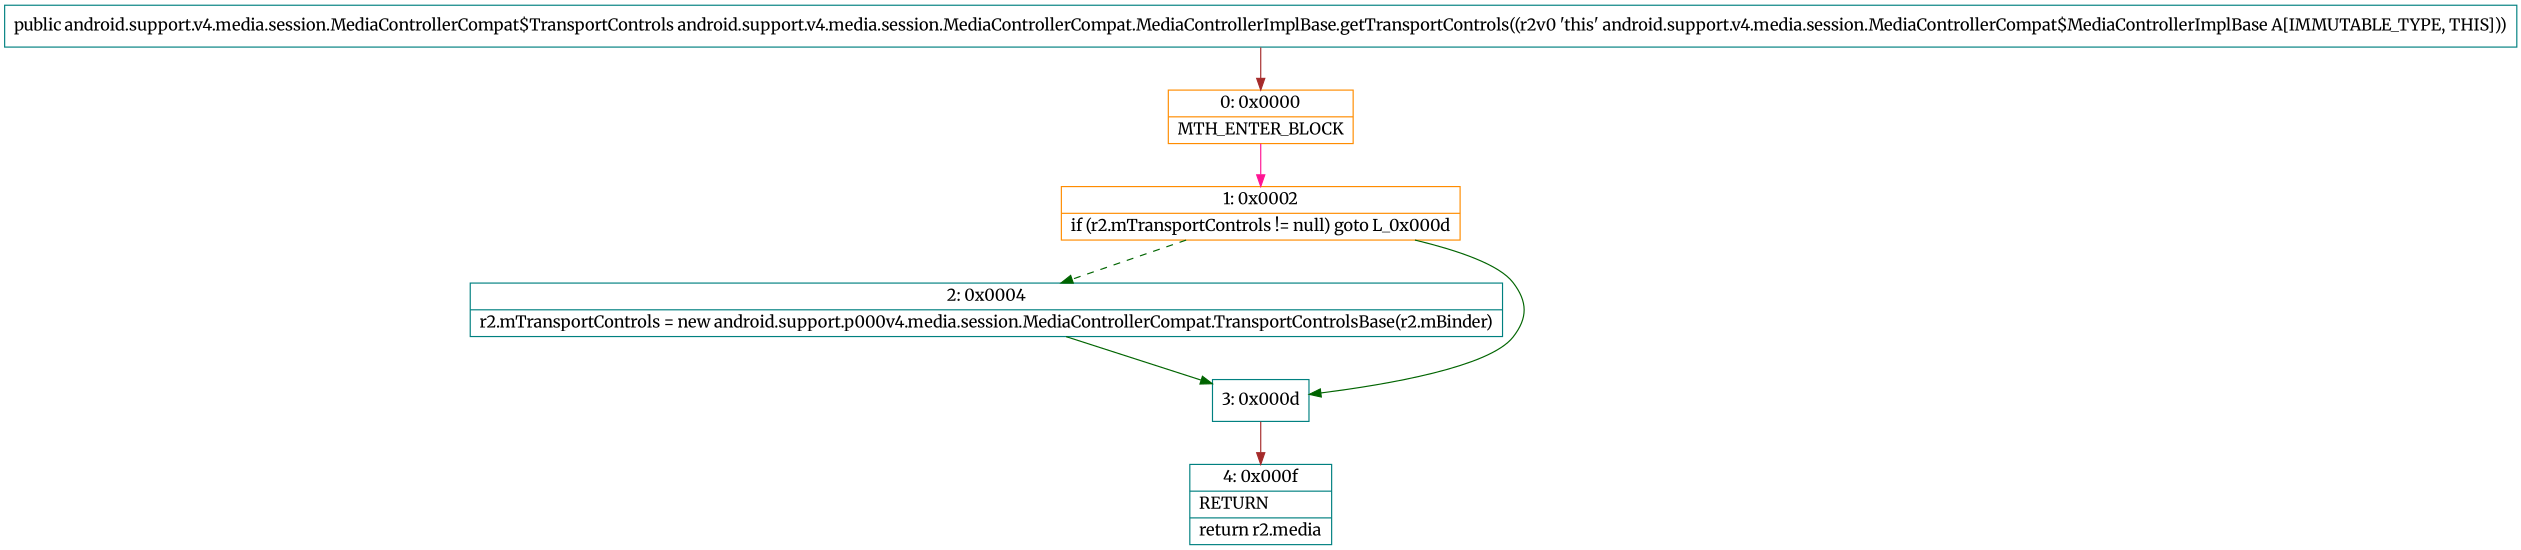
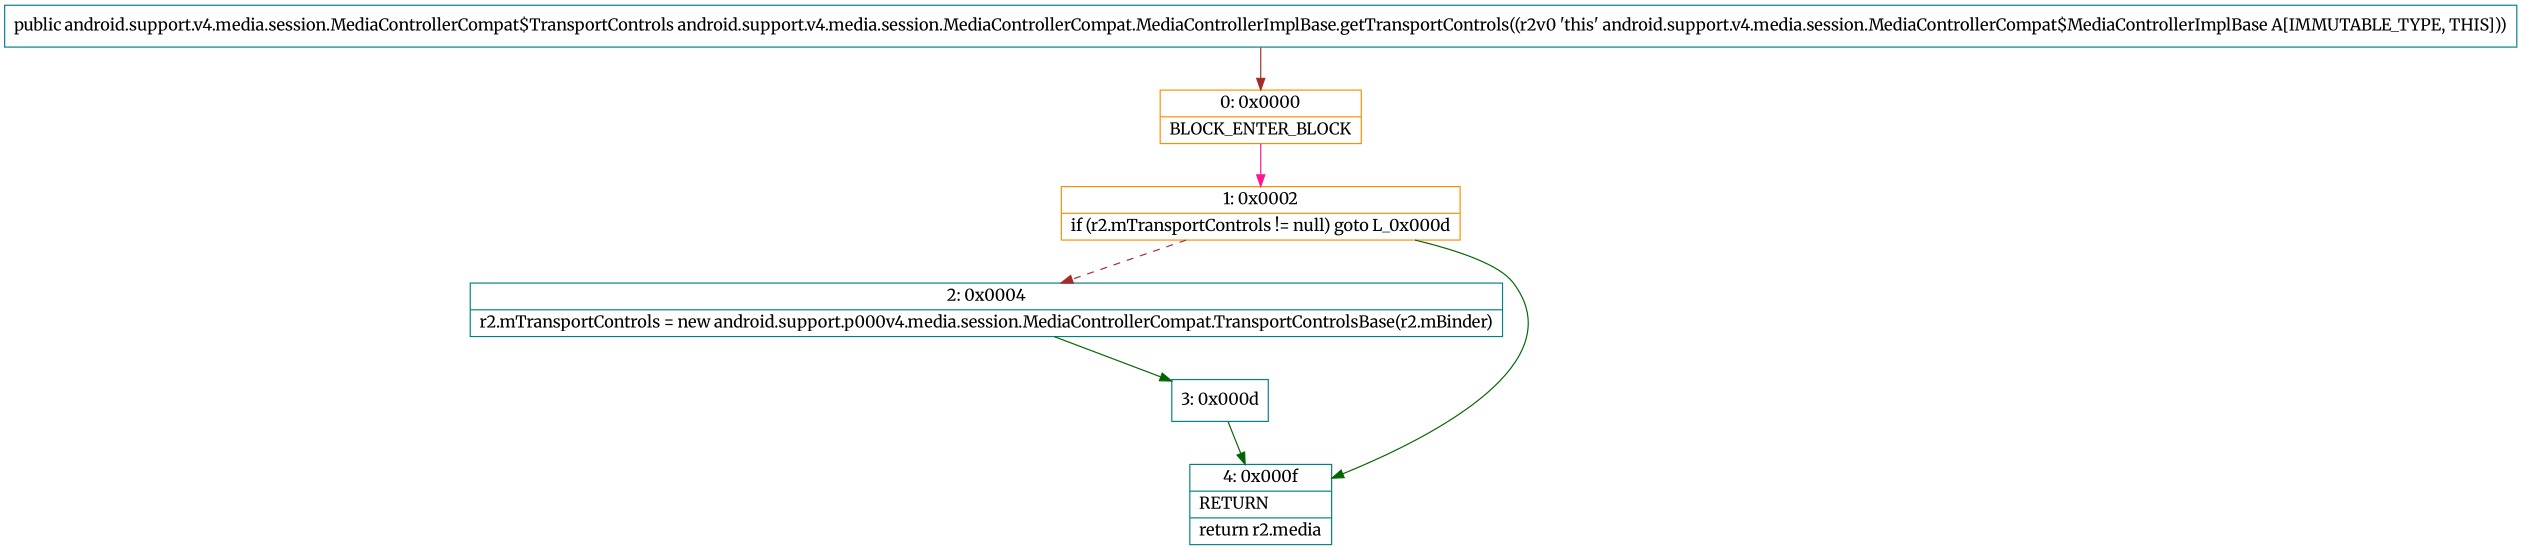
node "0: 0x0000": text "MTH_ENTER_BLOCK" -> "BLOCK_ENTER_BLOCK"
edge "1: 0x0002" -> "2: 0x0004": color darkgreen -> brown
edge "1: 0x0002" -> "3: 0x000d": now "1: 0x0002" -> "4: 0x000f"
edge "3: 0x000d" -> "4: 0x000f": color brown -> darkgreen
